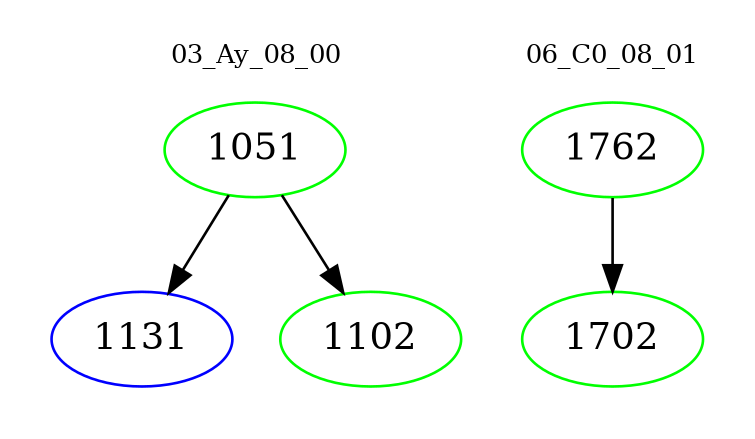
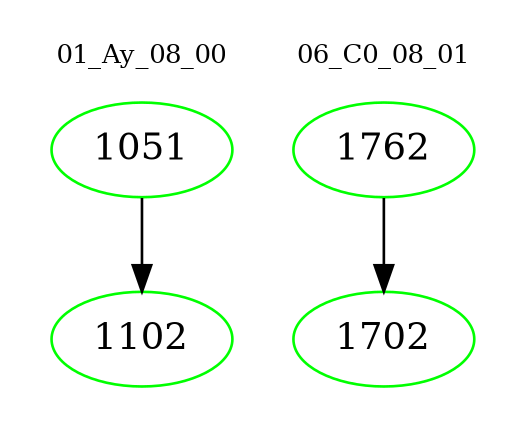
cluster "03_Ay_08_00": label "03_Ay_08_00" -> "01_Ay_08_00"
node "1131": removed
